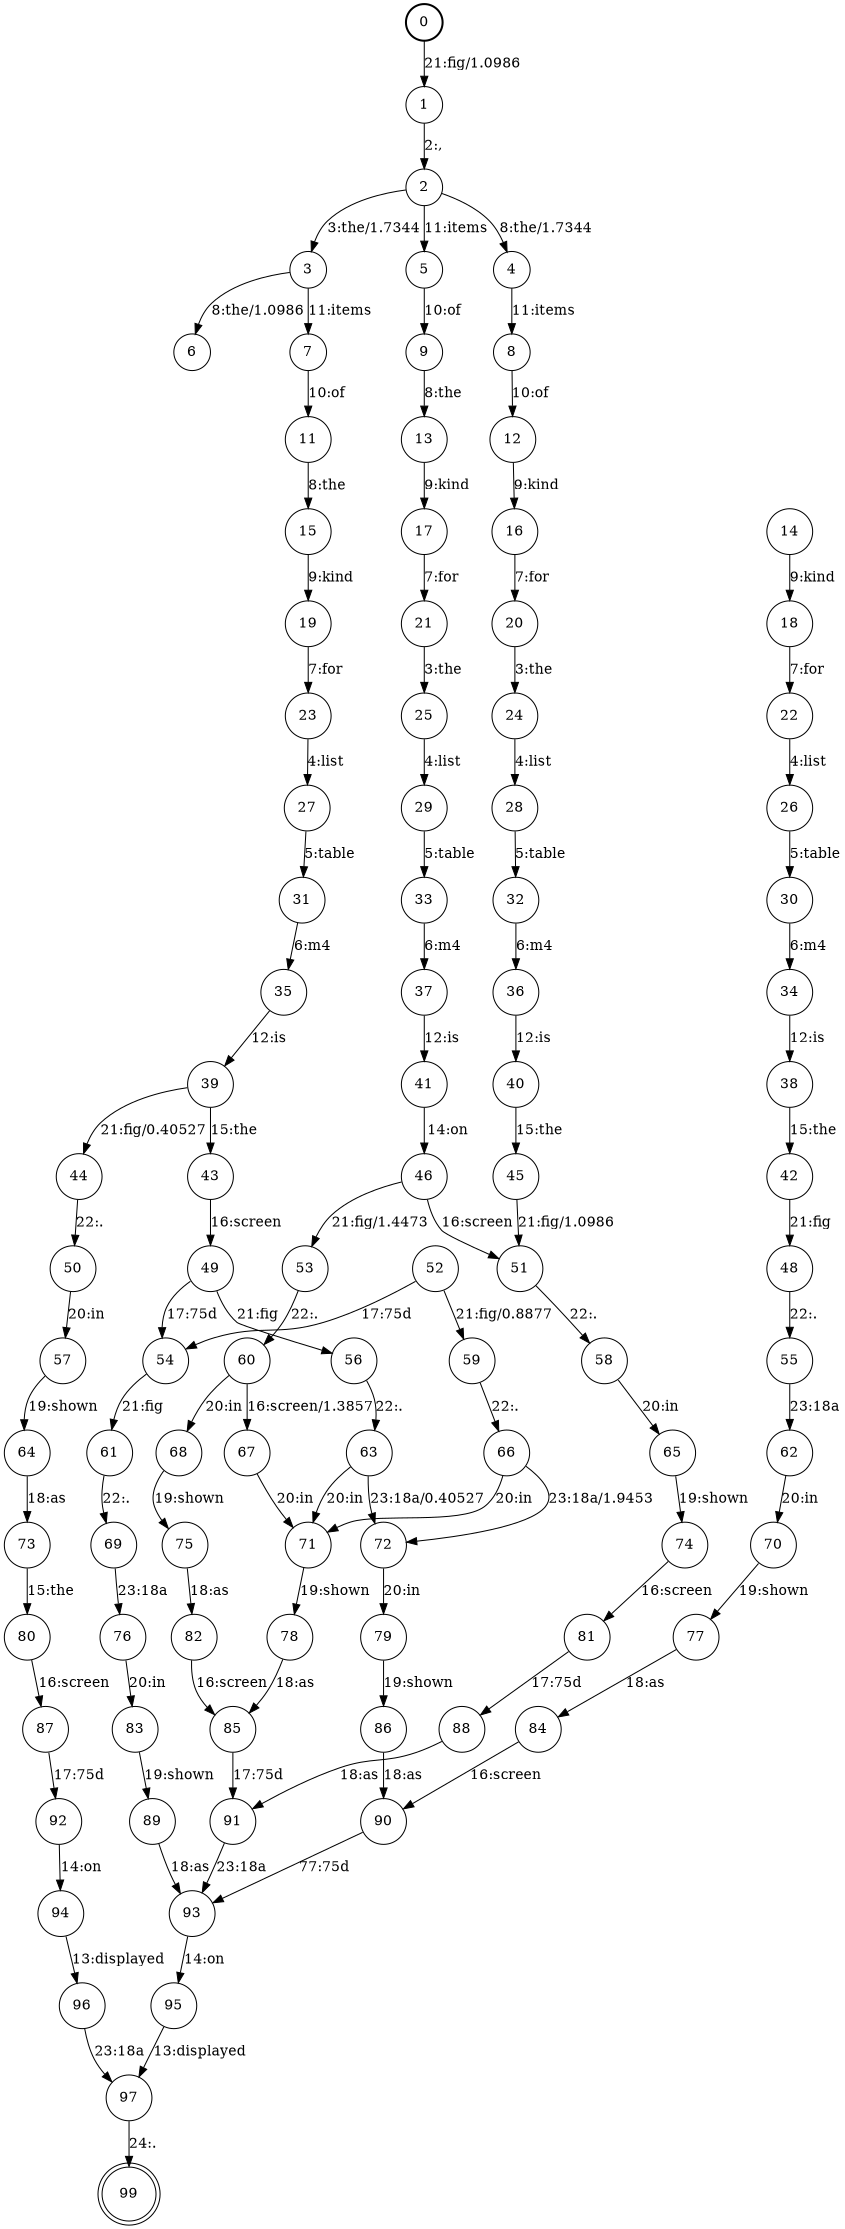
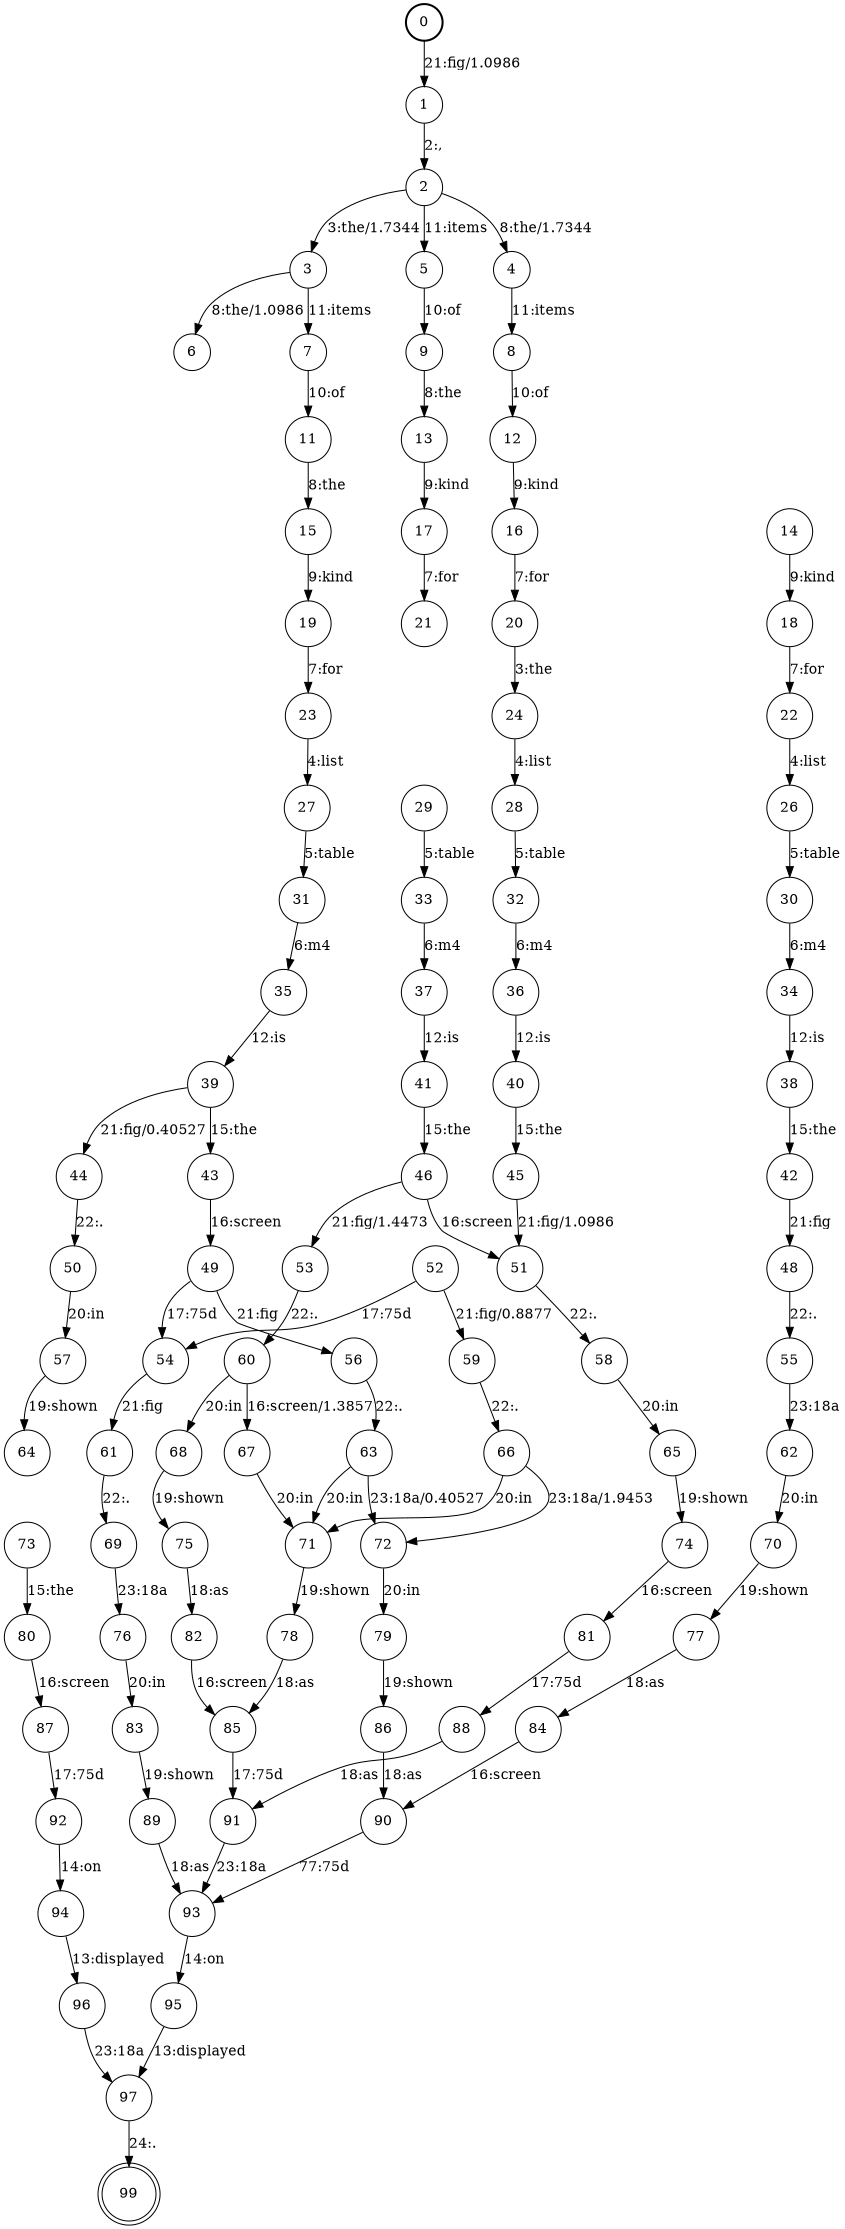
node "25": removed
edge "41" -> "46": label "14:on" -> "15:the"
edge "64" -> "73": removed, label "18:as"
